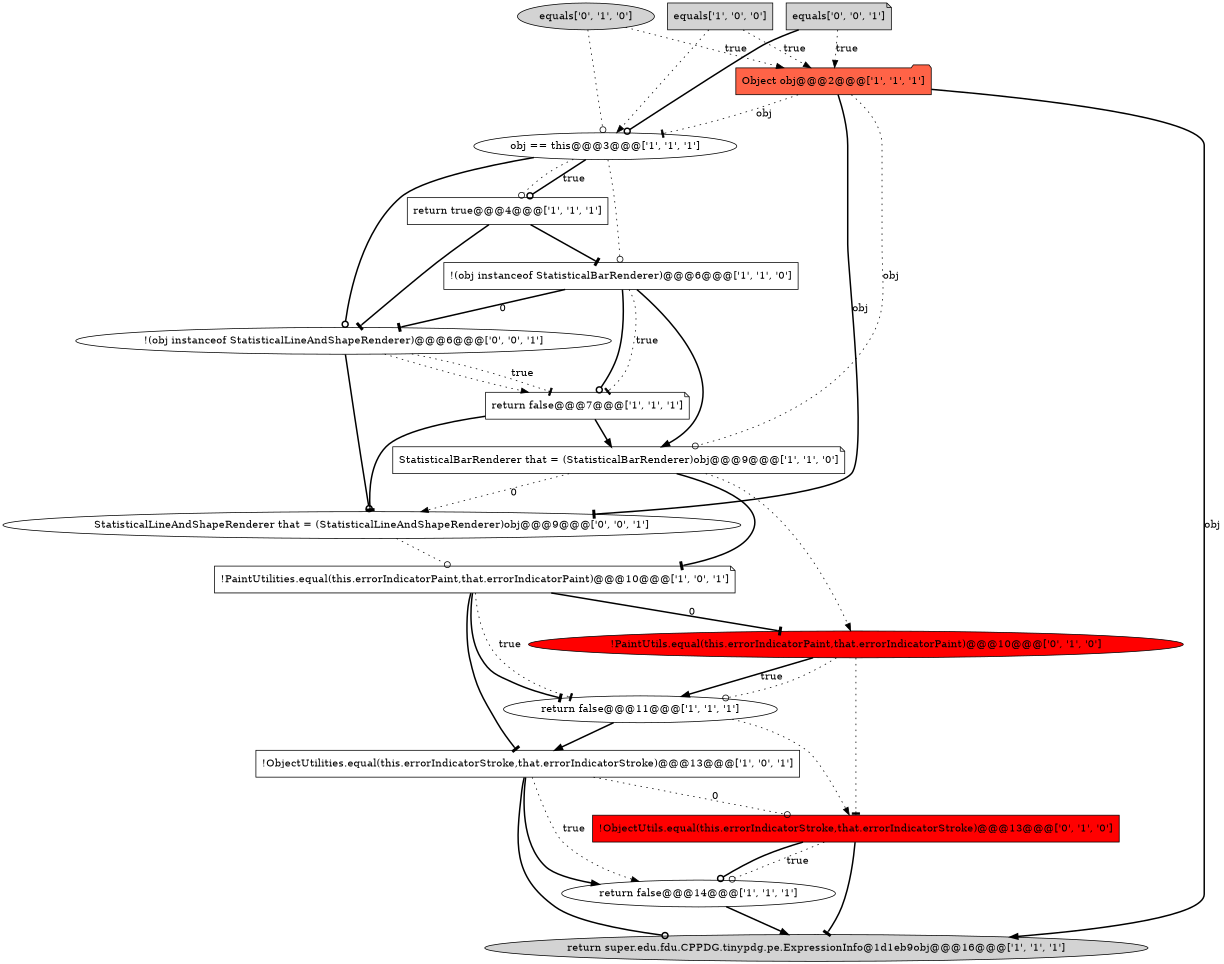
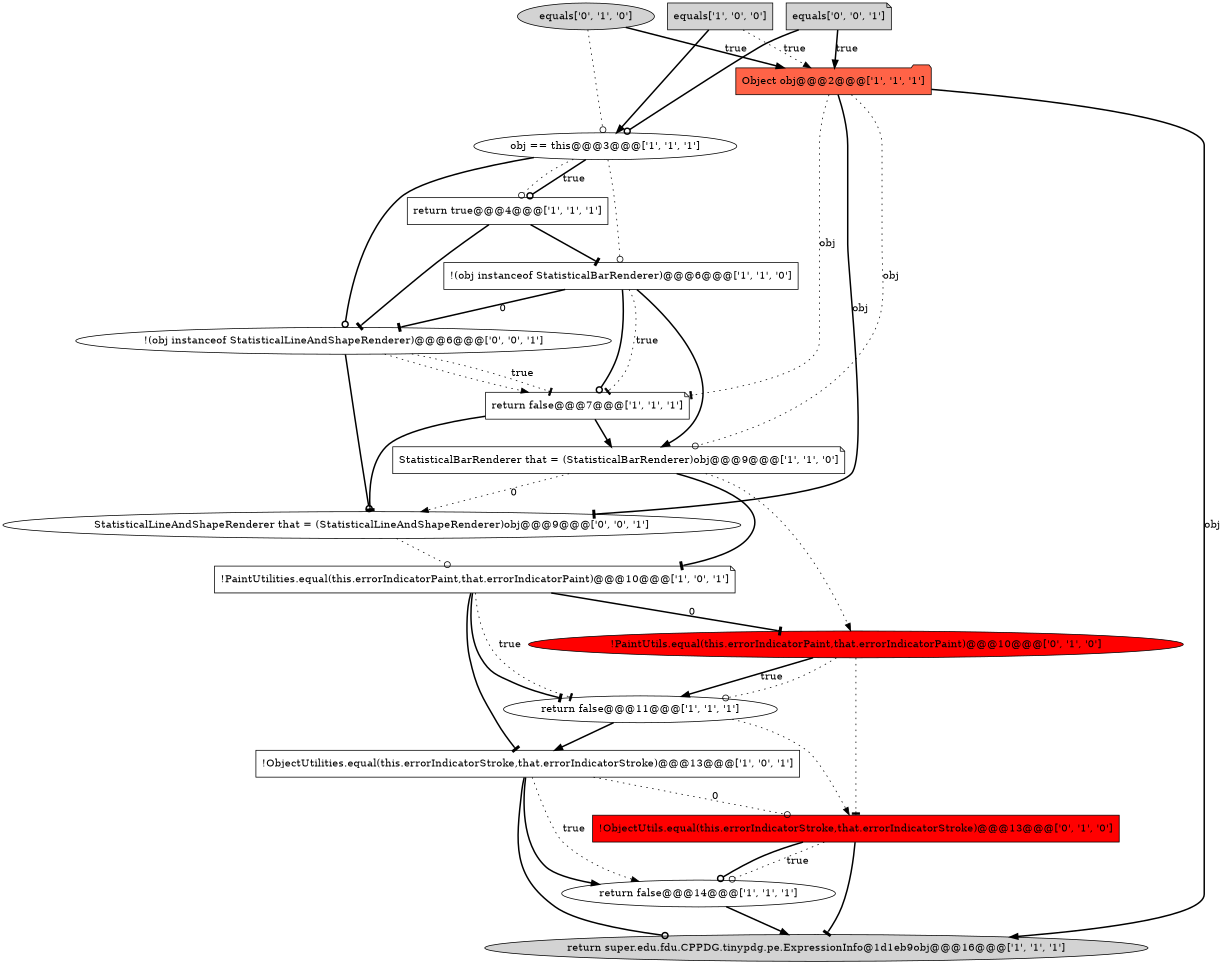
edge "equals['0', '0', '1']" -> "Object obj@@@2@@@['1', '1', '1']": style dotted -> bold
edge "equals['0', '1', '0']" -> "Object obj@@@2@@@['1', '1', '1']": style dotted -> bold
edge "equals['1', '0', '0']" -> "obj == this@@@3@@@['1', '1', '1']": style dotted -> bold
edge "Object obj@@@2@@@['1', '1', '1']" -> "obj == this@@@3@@@['1', '1', '1']": now "Object obj@@@2@@@['1', '1', '1']" -> "return false@@@7@@@['1', '1', '1']"
